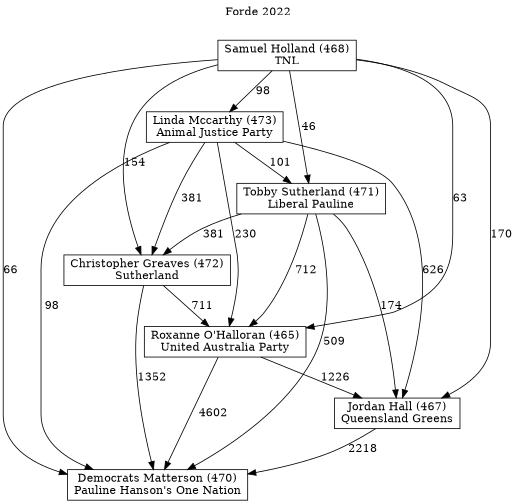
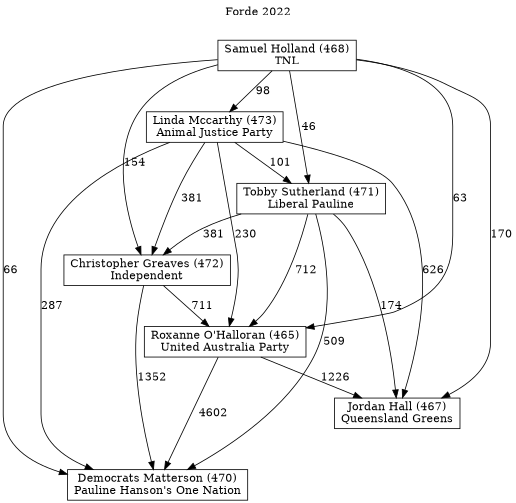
node "Christopher Greaves (472) Sutherland": label "Christopher Greaves (472) Sutherland" -> "Christopher Greaves (472) Independent"
edge "Linda Mccarthy (473) Animal Justice Party" -> "Democrats Matterson (470) Pauline Hanson's One Nation": label "98" -> "287"
edge "Jordan Hall (467) Queensland Greens" -> "Democrats Matterson (470) Pauline Hanson's One Nation": removed, label "2218"
